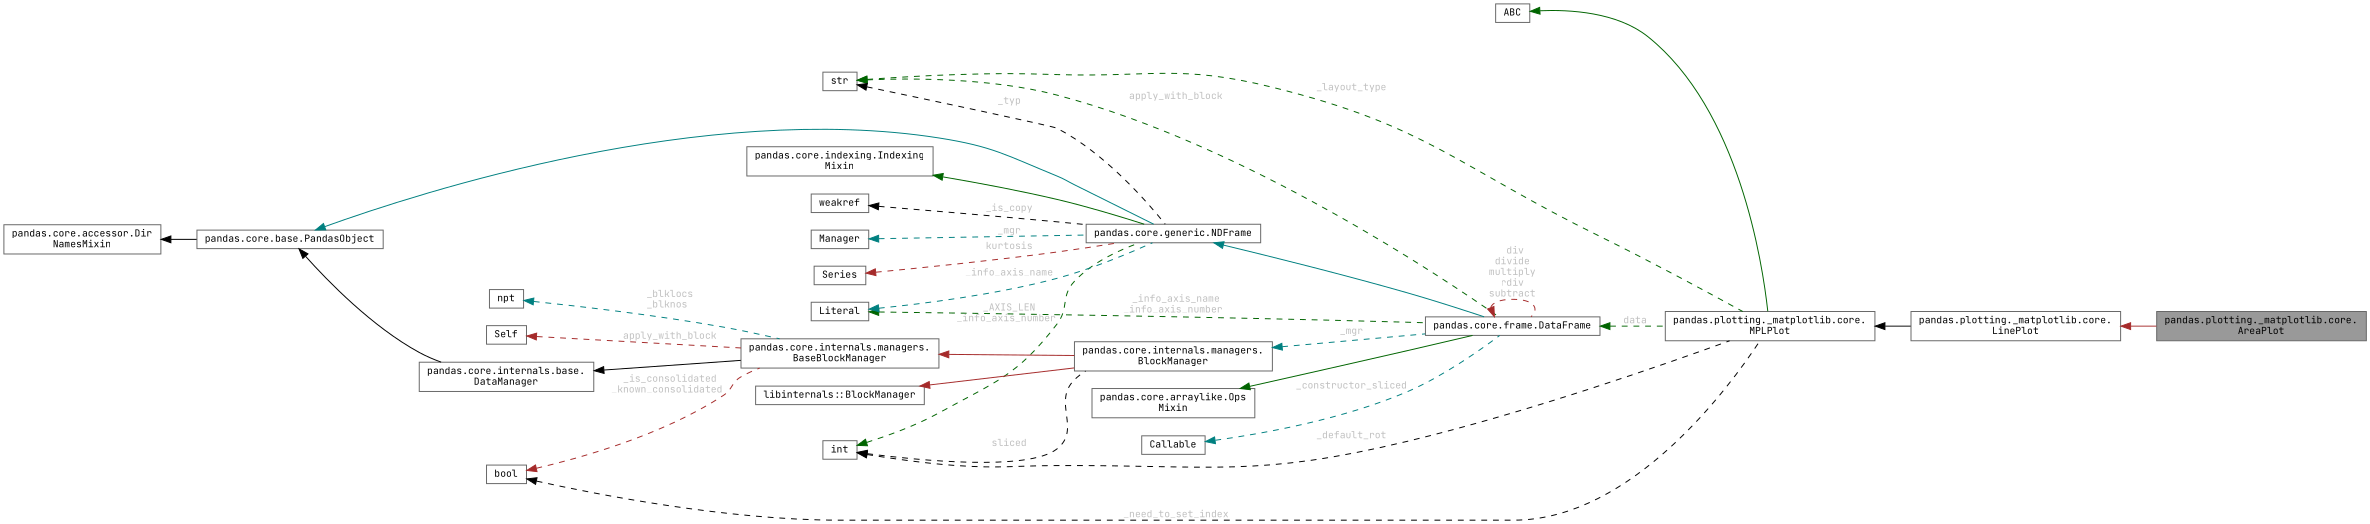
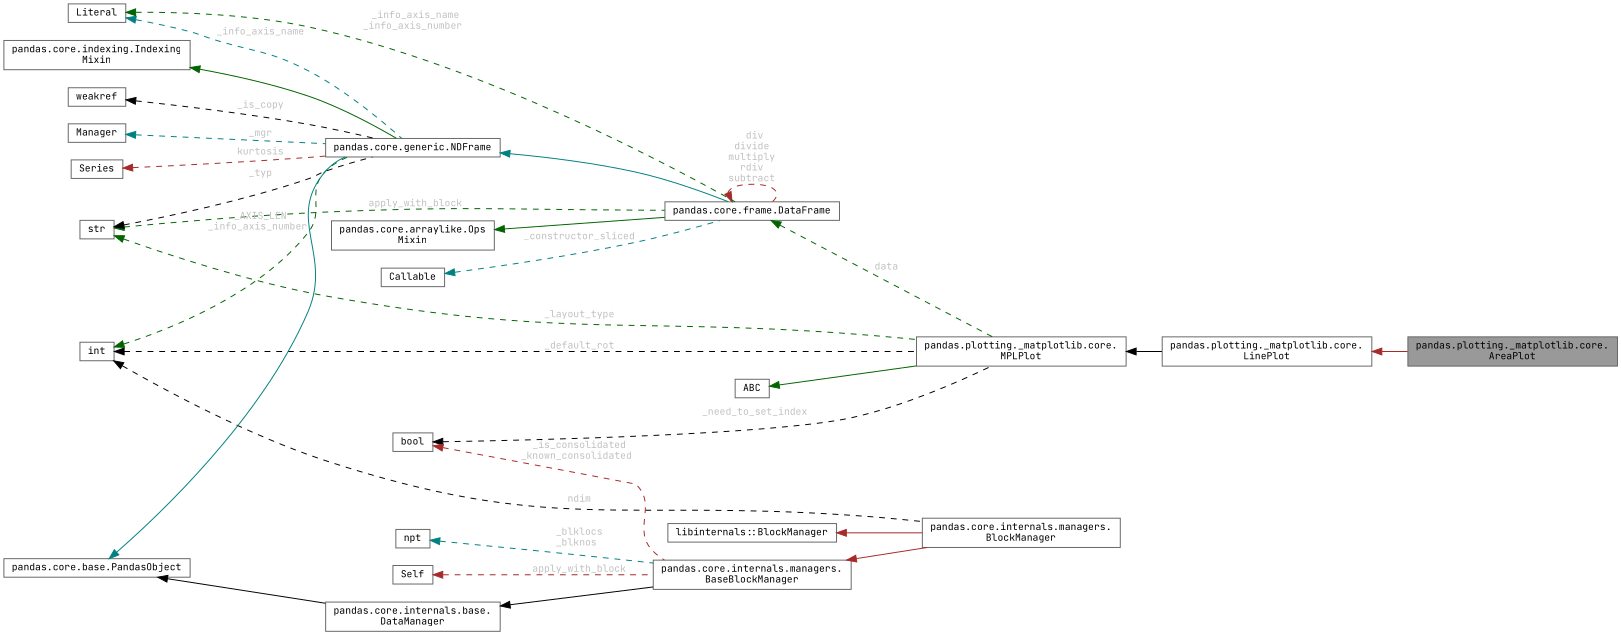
node "pandas.core.accessor.Dir NamesMixin": removed
edge "pandas.core.frame.DataFrame" -> "pandas.core.internals.managers. BlockManager": removed, label "_mgr"
edge "pandas.core.internals.managers. BlockManager" -> "int": label " sliced" -> " ndim"
